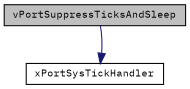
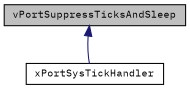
edge "vPortSuppressTicksAndSleep" -> "xPortSysTickHandler": reversed
